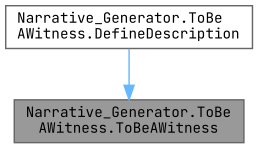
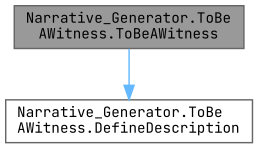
edge "Narrative_Generator.ToBe AWitness.DefineDescription" -> "Narrative_Generator.ToBe AWitness.ToBeAWitness": reversed
